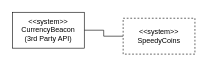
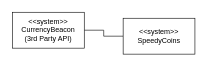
node "<<system>> SpeedyCoins": style dashed -> solid
